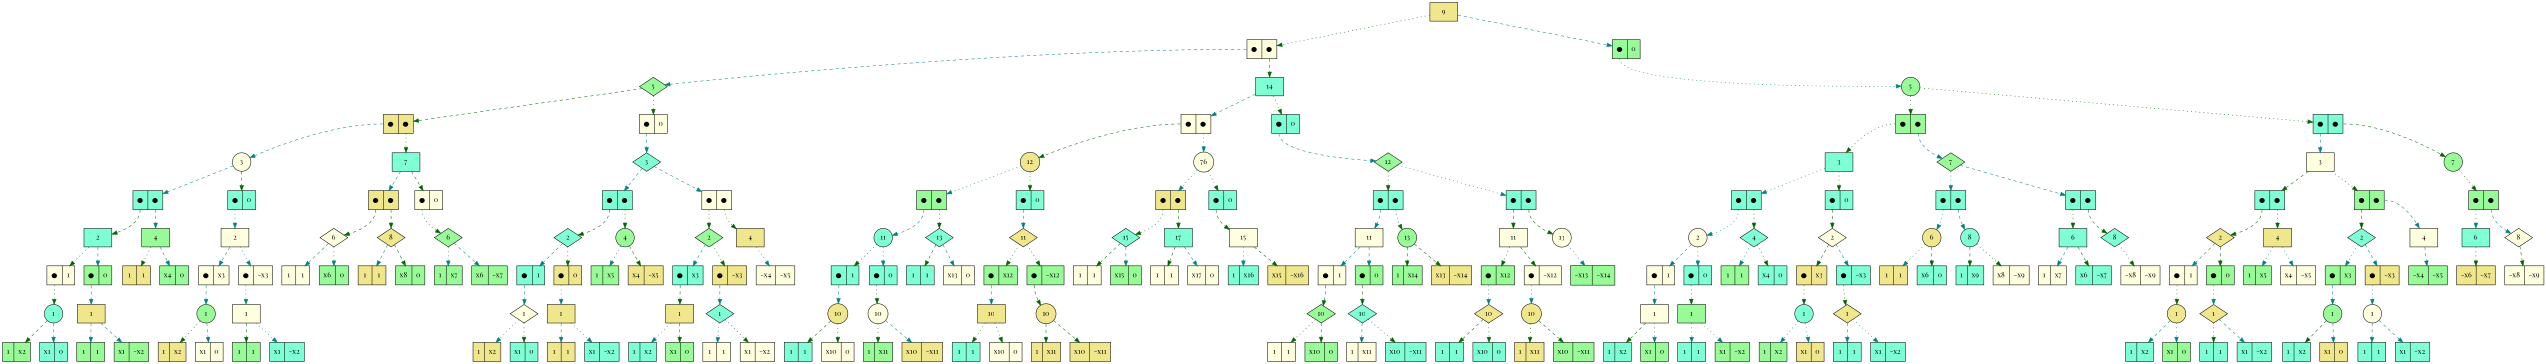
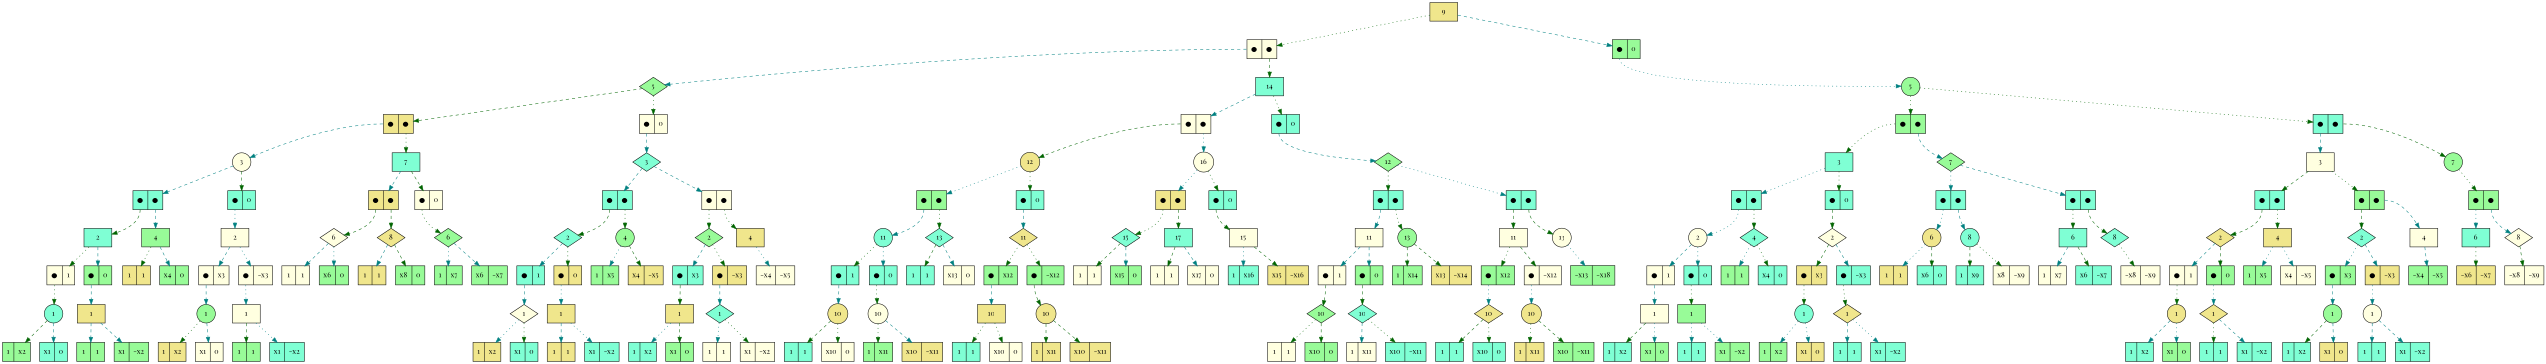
node "76": label "76" -> "16"
node "-x13": text "-x14" -> "-x18"
